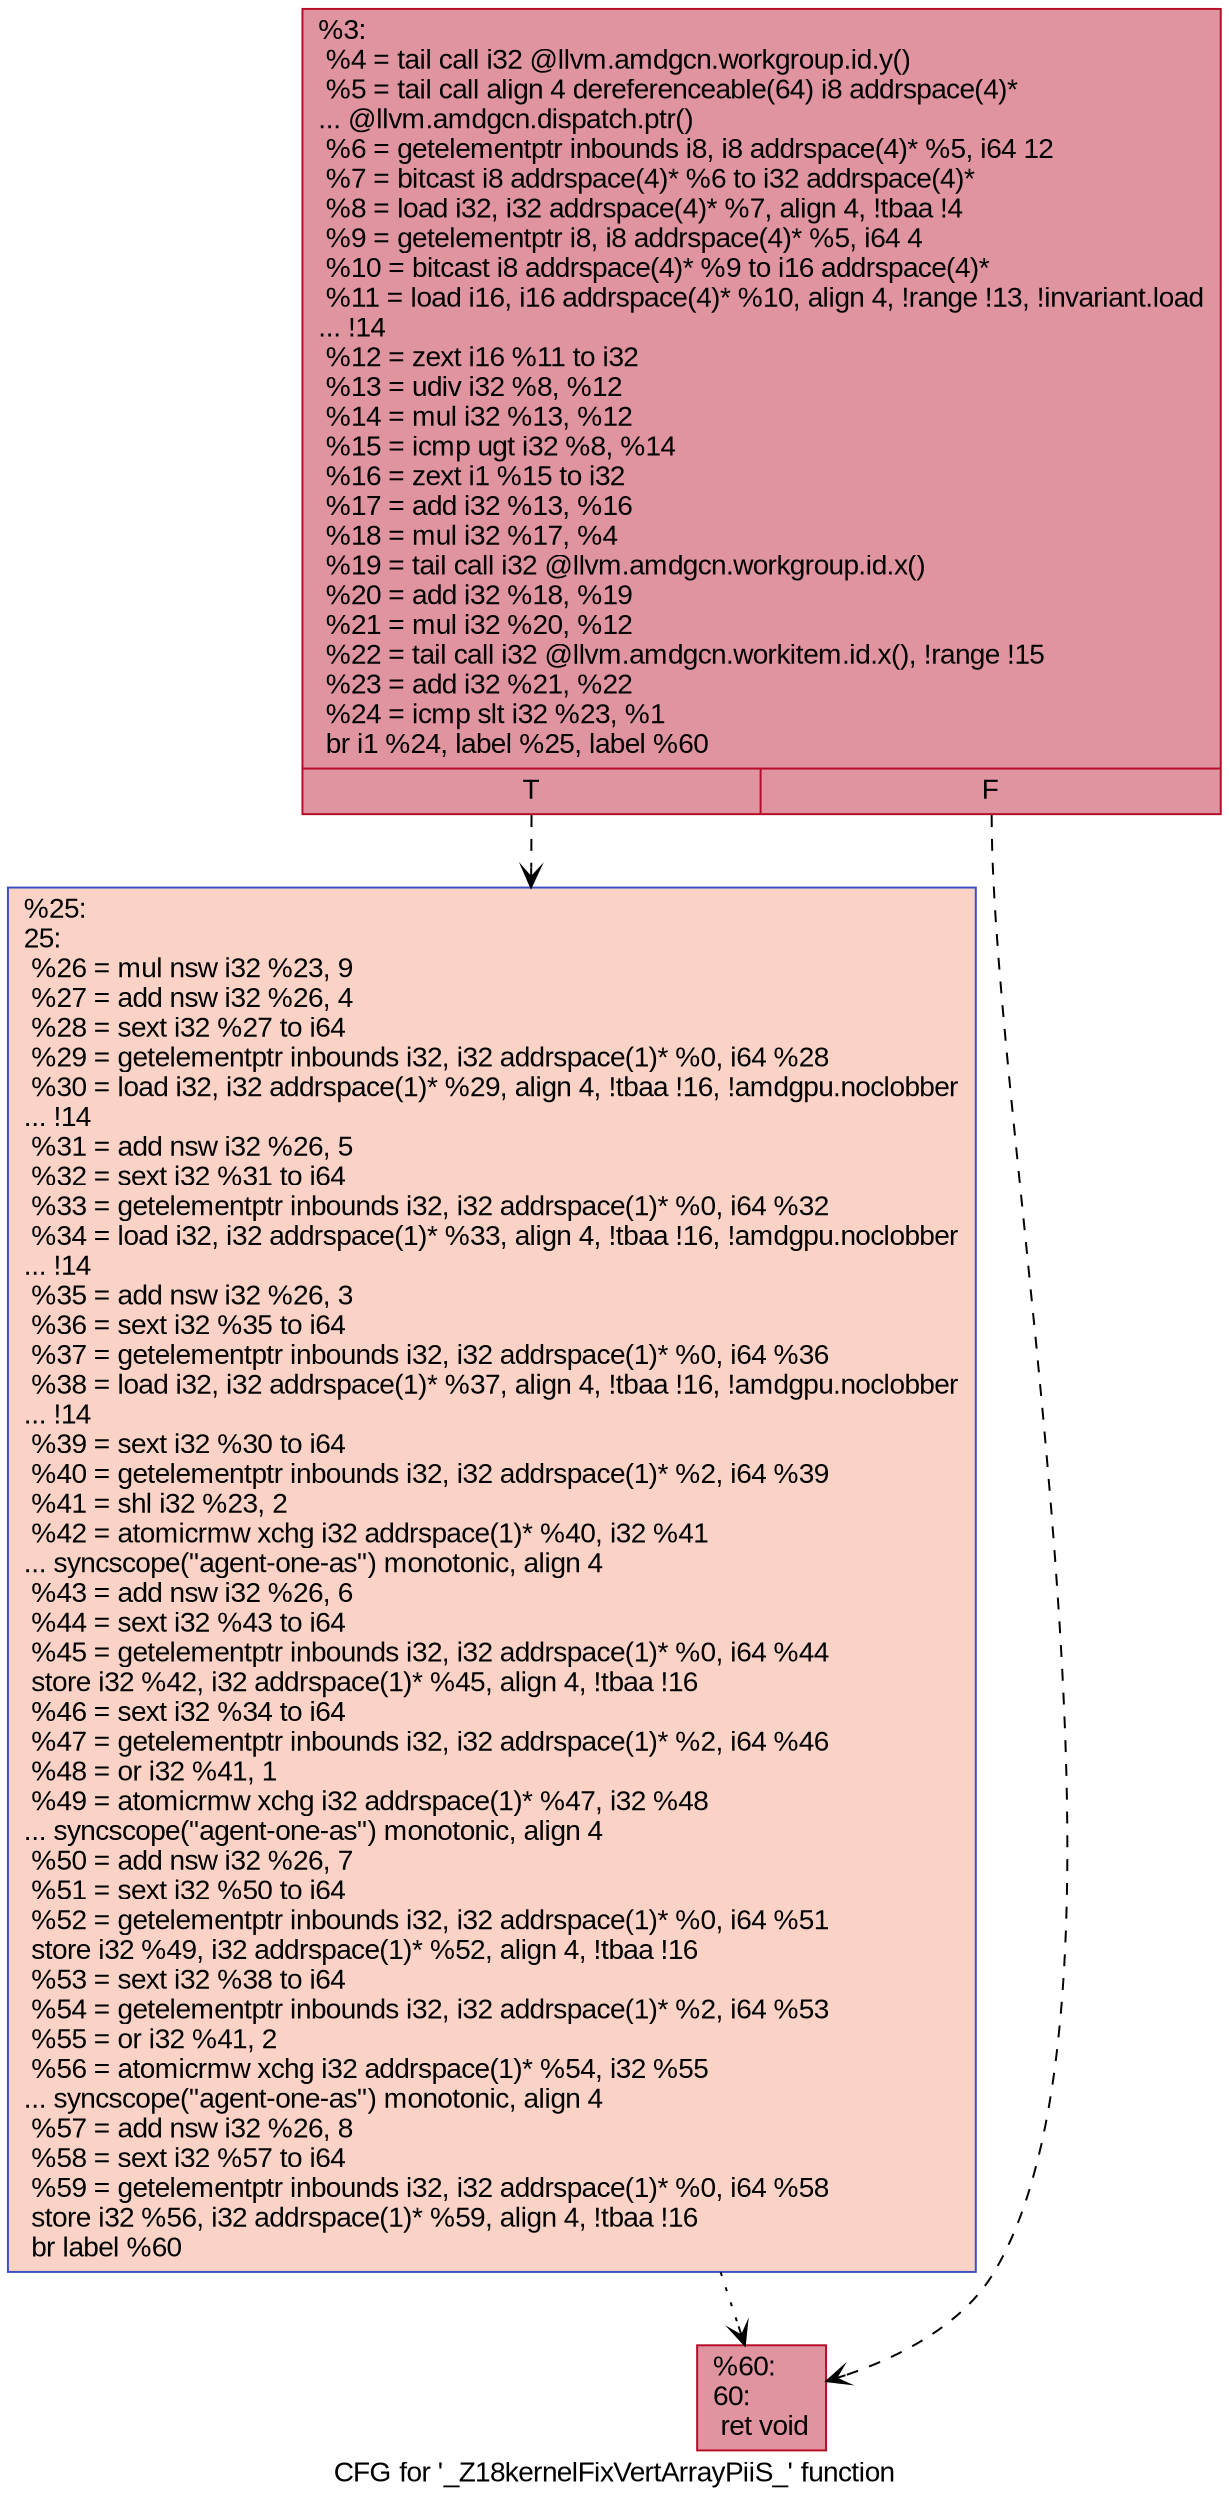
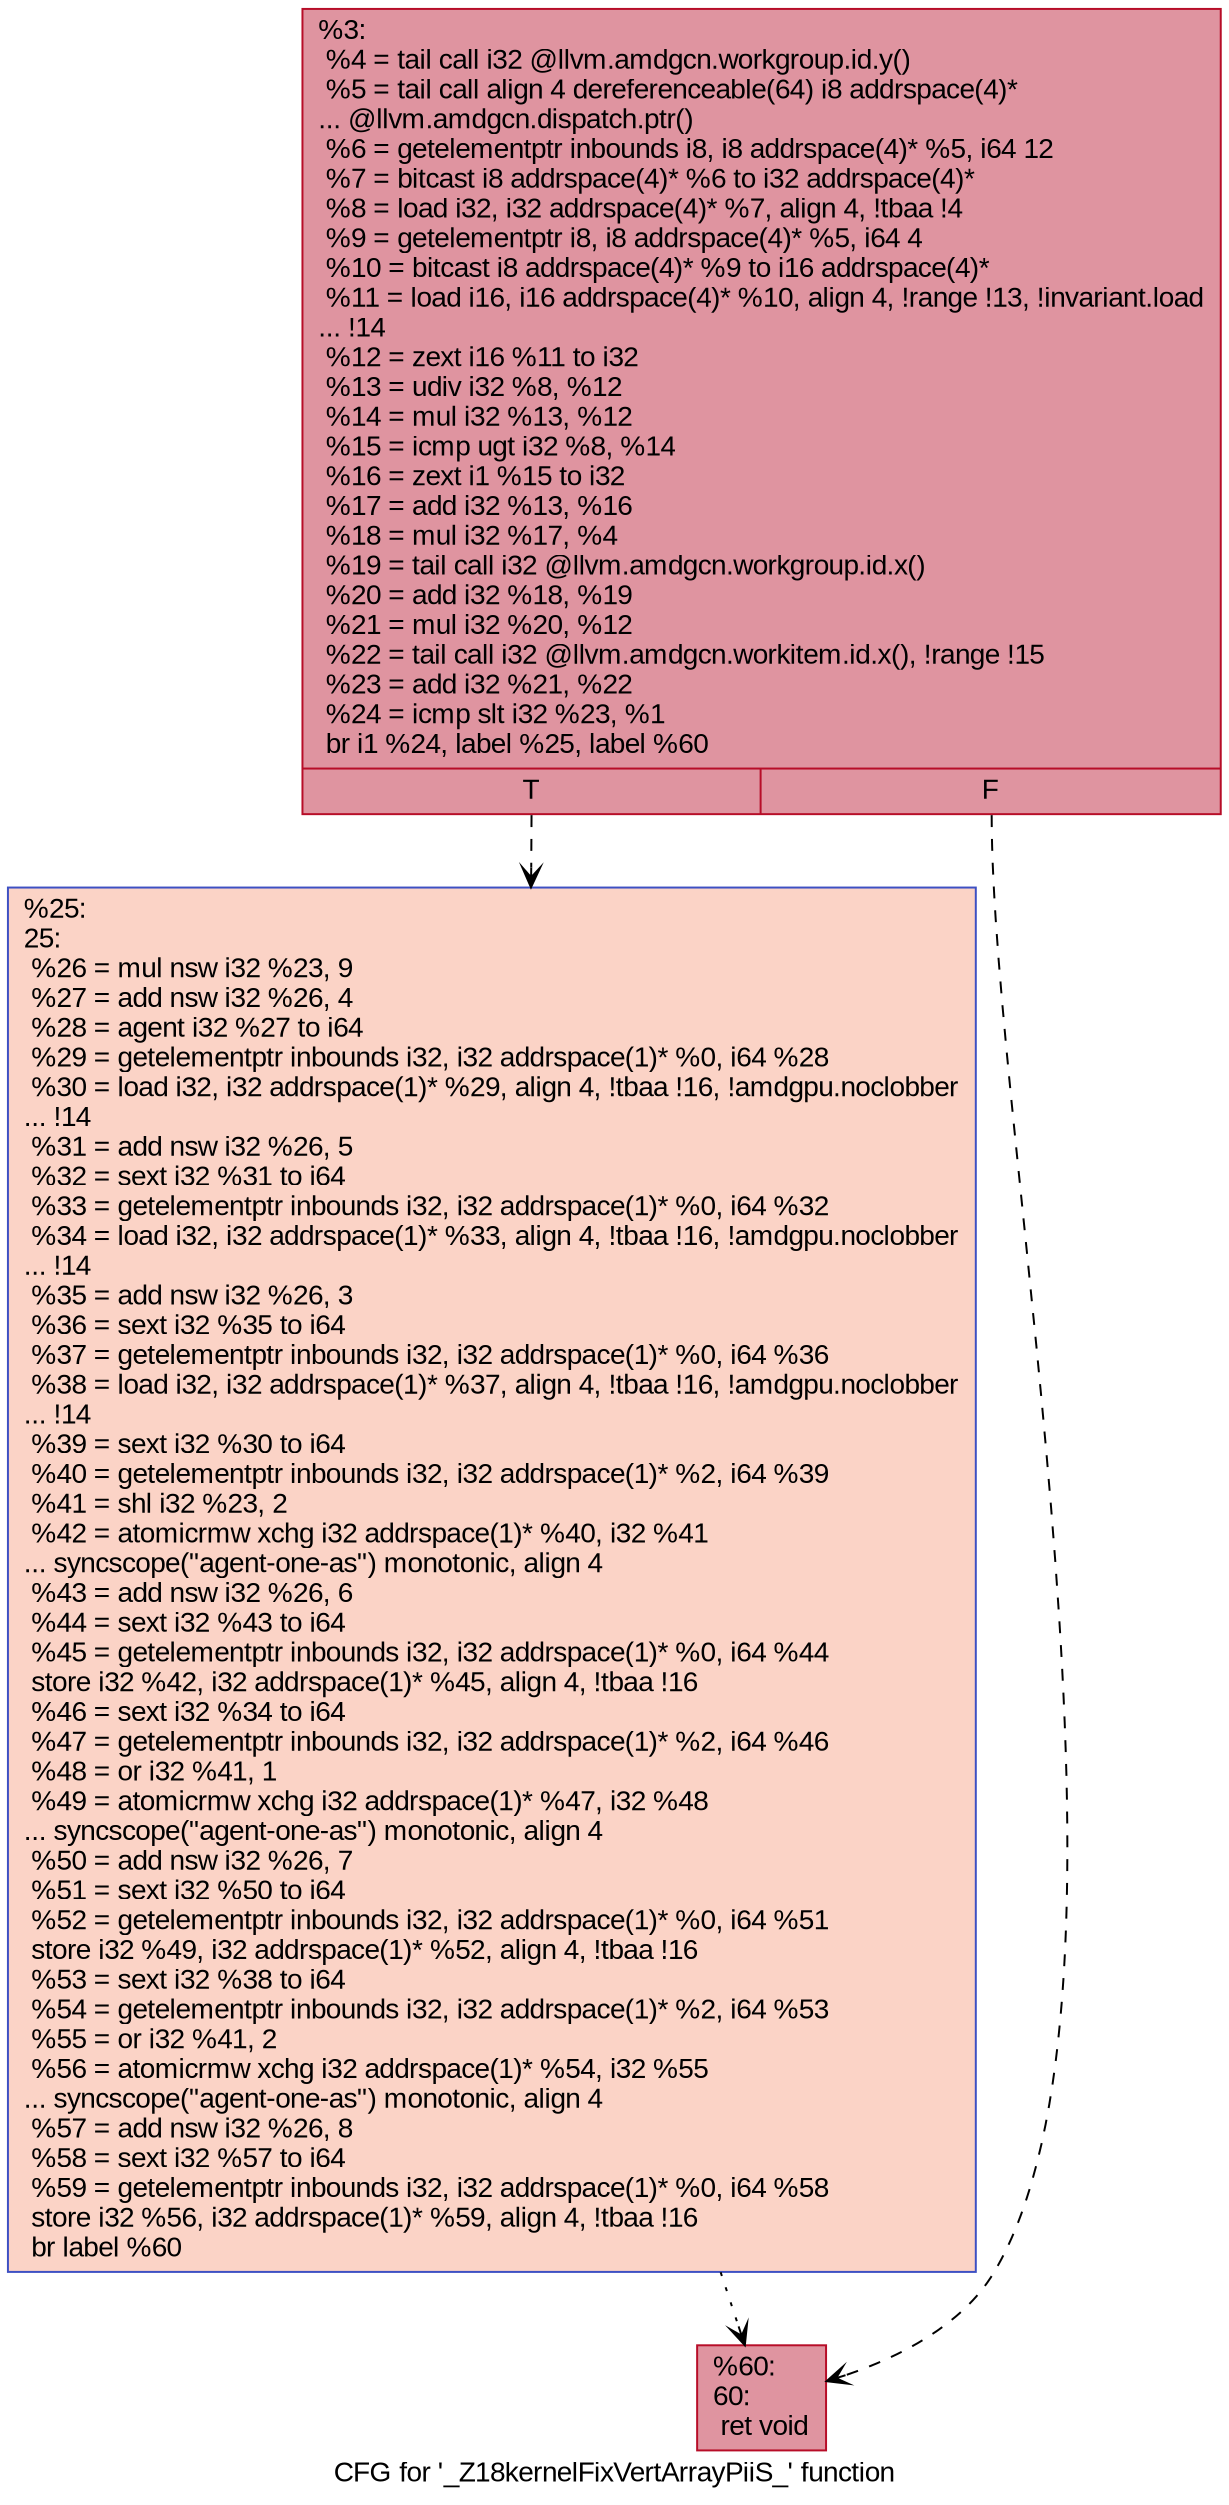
node "%25:": text "%28 = sext i32 %27 to i64" -> "%28 = agent i32 %27 to i64"
